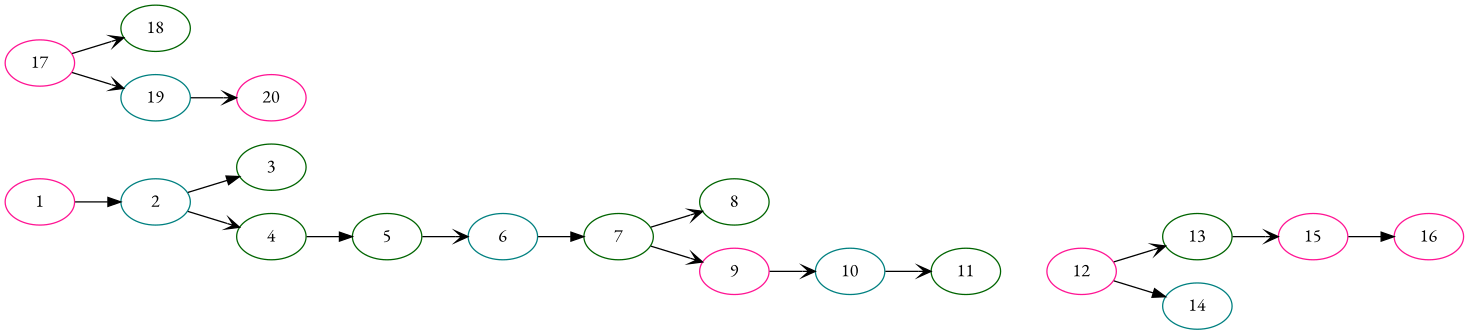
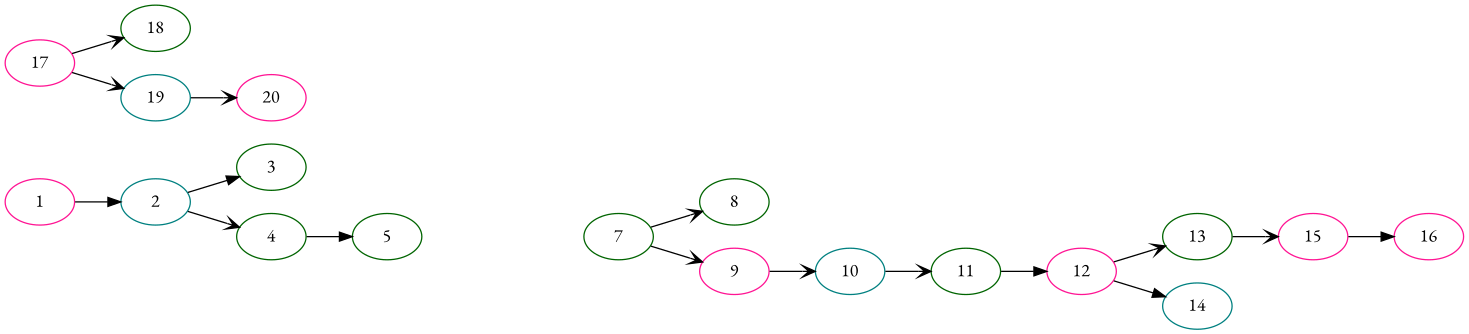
node "6": removed
edge "11" -> "12": added
